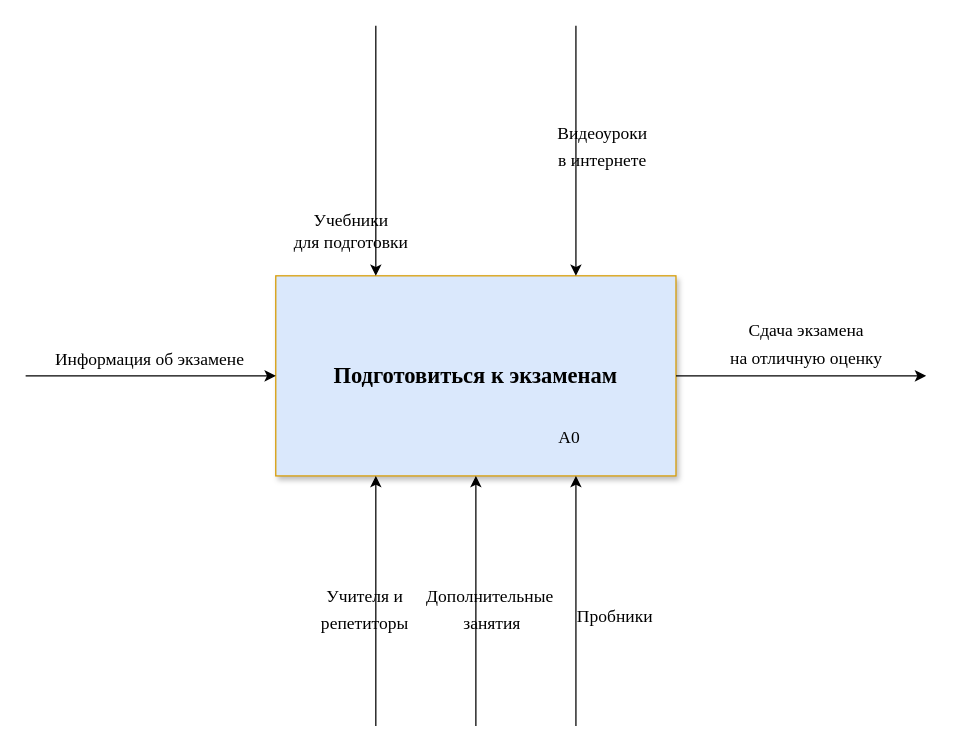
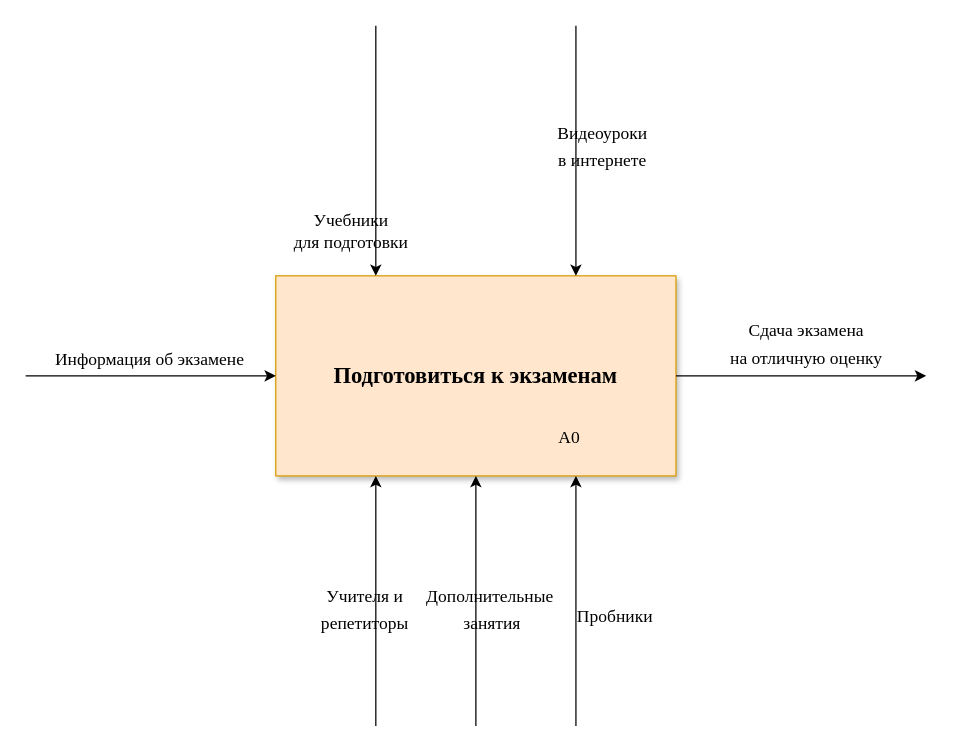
node "Подготовиться к экзаменам": fillcolor #dae8fc -> #ffe6cc
